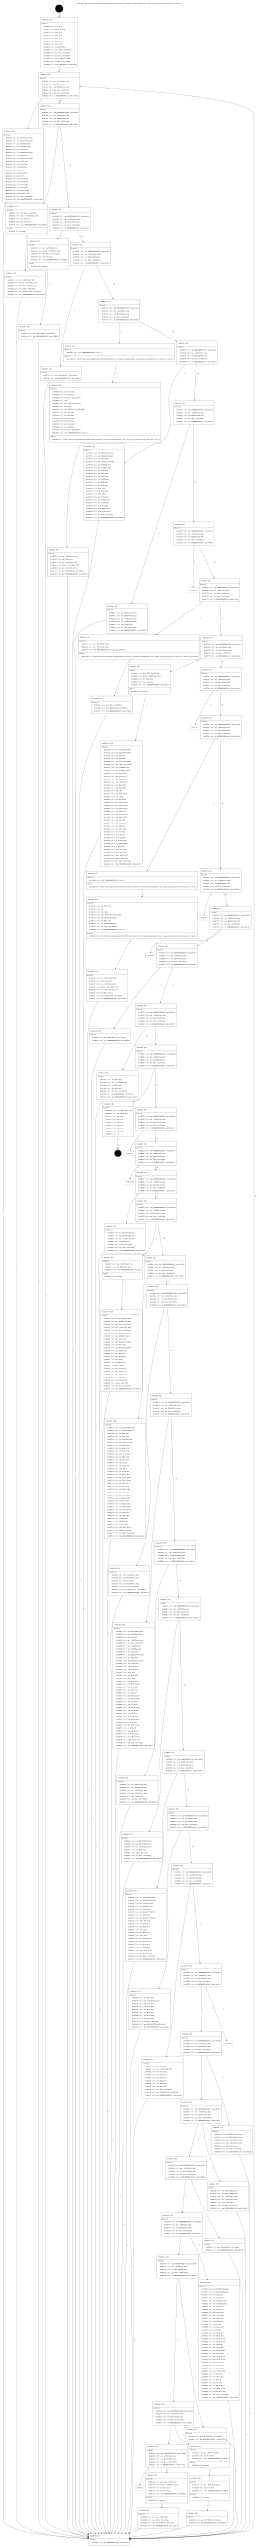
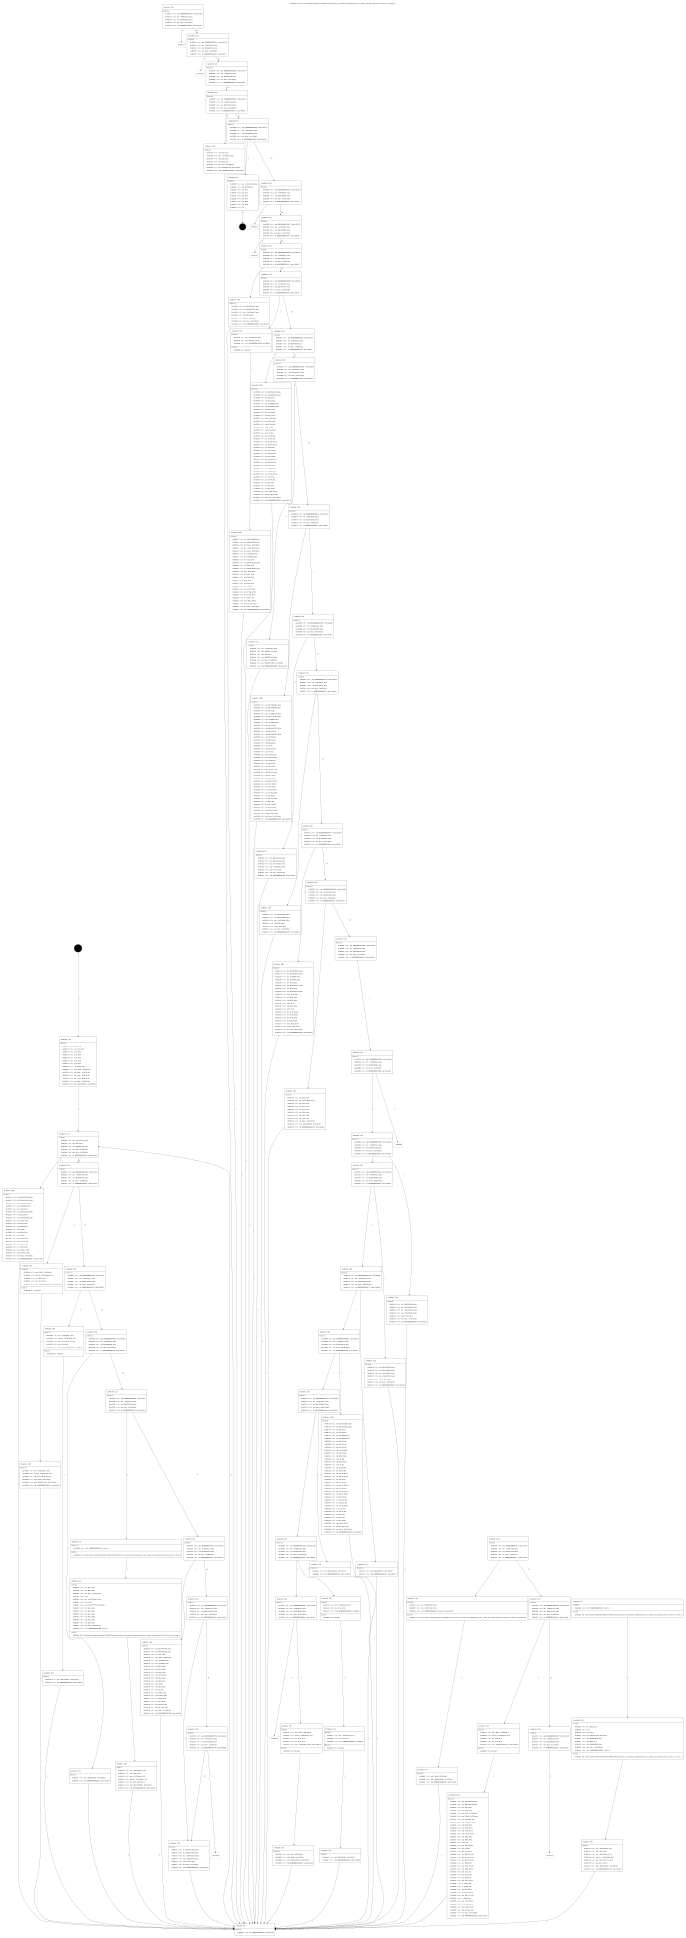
edge "0x40174f [25]" -> "0x401768 [25]": now "0x40174f [25]" -> "0x401e6c [27]"
node "0x4017b3 [25]": removed
node "0x401b45 [12]": removed
node "0x401e2b [33]": removed
